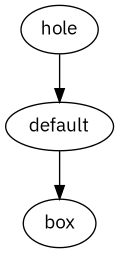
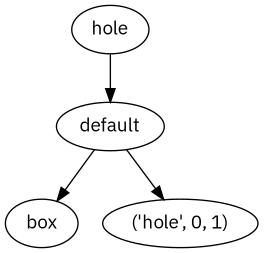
node "('hole', 0, 1)": added
